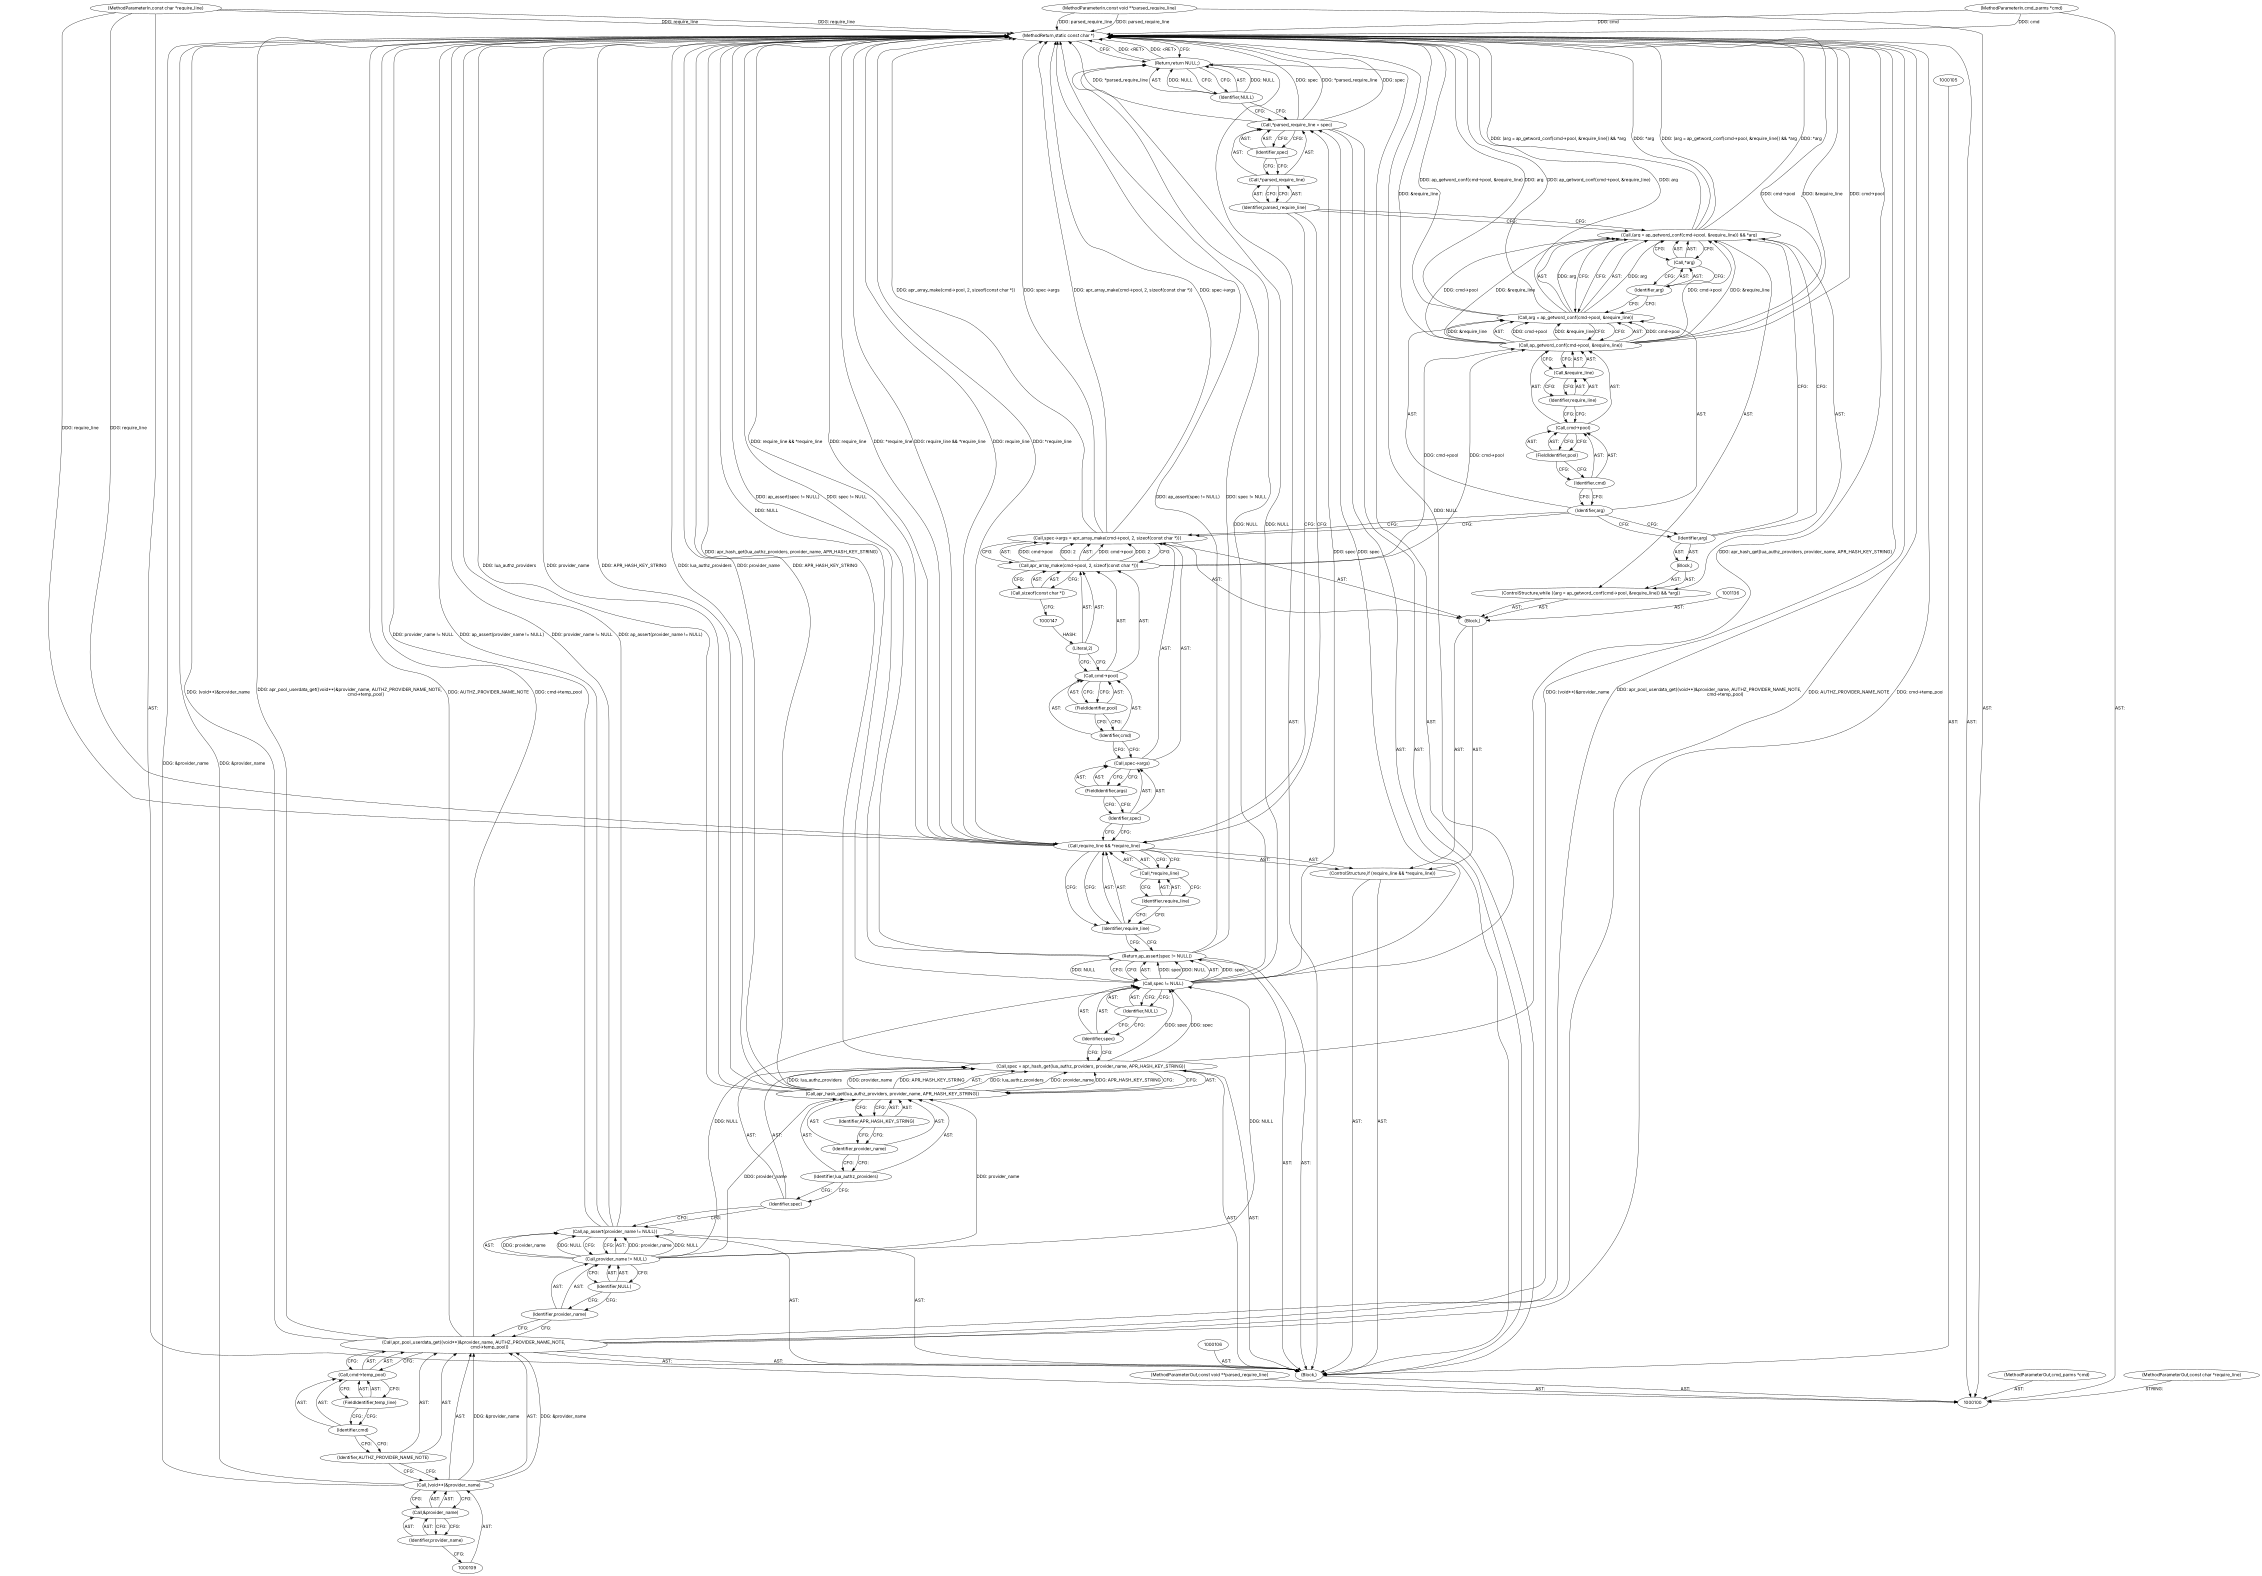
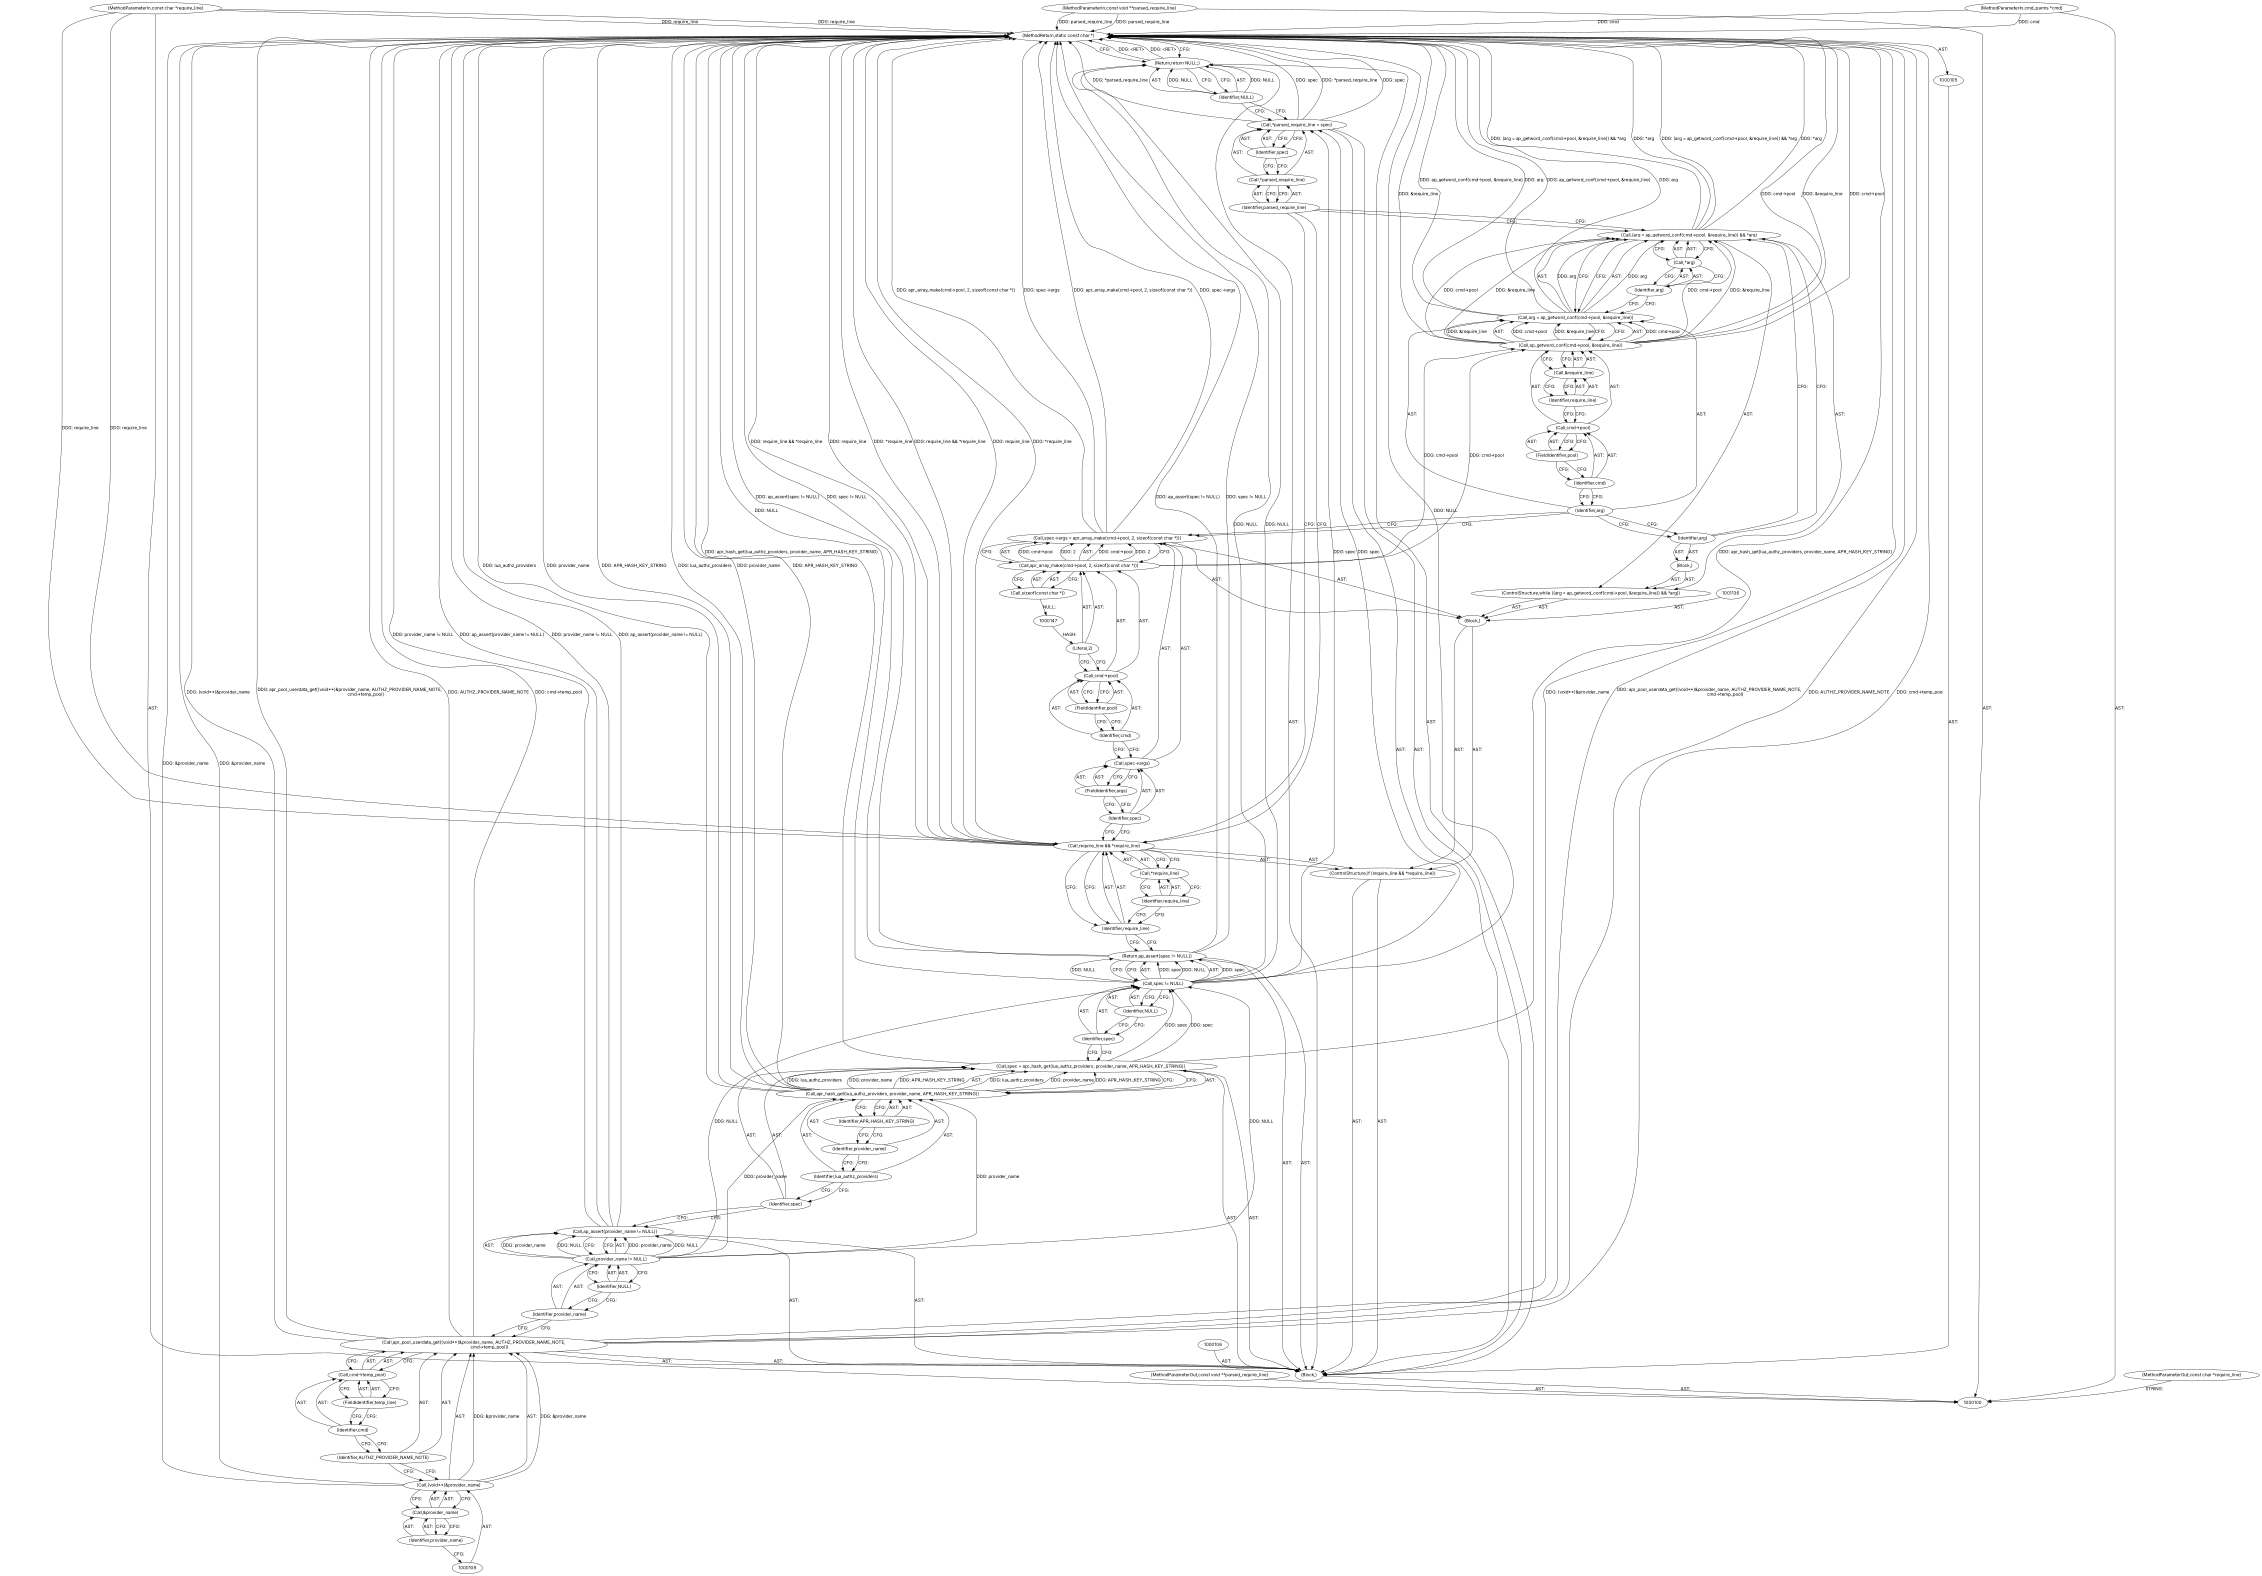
edge "(MethodReturn,static const char *)" -> "1000100": now "(MethodReturn,static const char *)" -> "1000105"
edge "(Call,sizeof(const char *))" -> "1000147": label "CFG: " -> "NULL: "
node "(MethodParameterOut,cmd_parms *cmd)": removed
